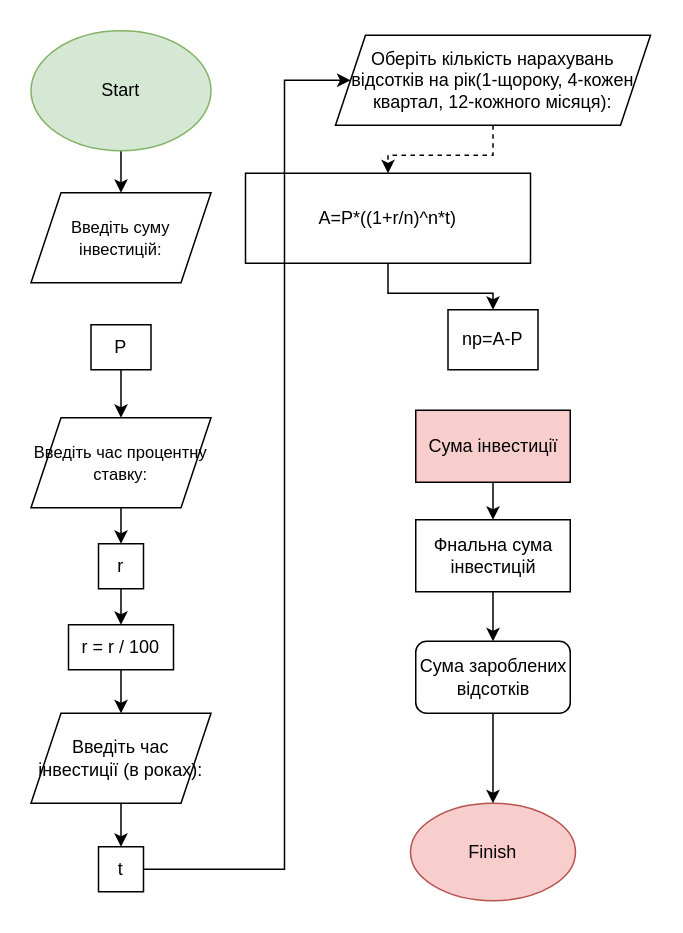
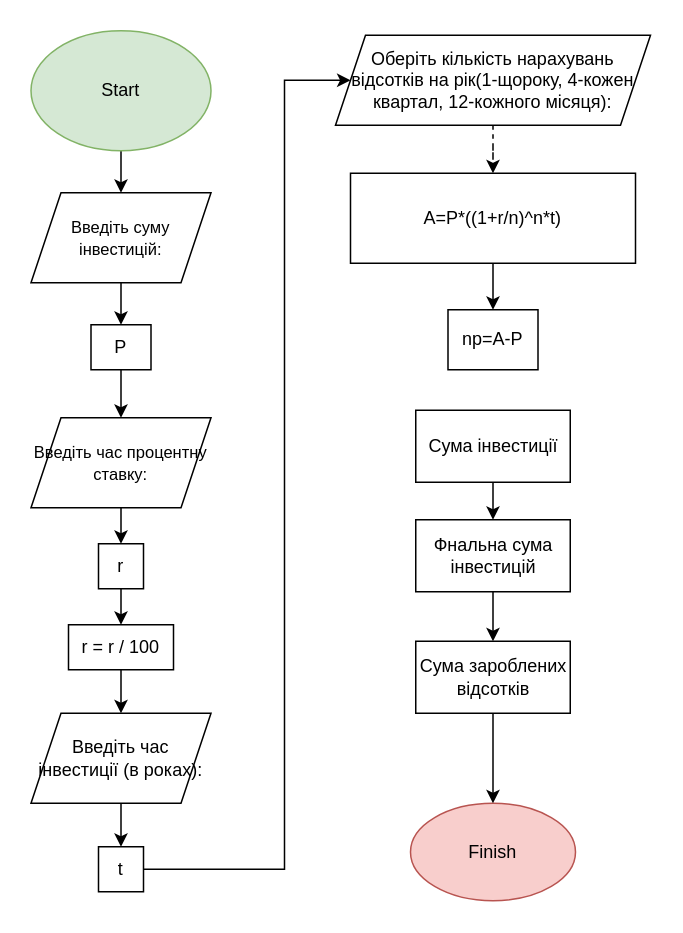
node "A=P*((1+r/n)^n*t)": moved (388, 218) -> (493, 218)
edge "Введіть суму інвестицій:" -> "P": added
node "Сума інвестиції": fillcolor #f8cecc -> #ffffff
node "Сума зароблених відсотків": shape rounded rectangle -> rectangle
